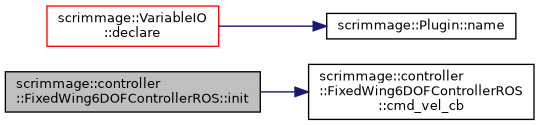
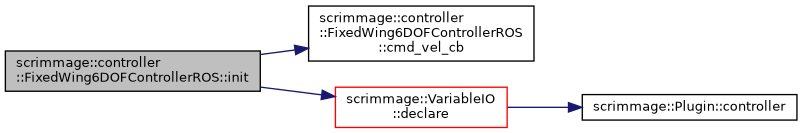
node "scrimmage::Plugin::name": label "scrimmage::Plugin::name" -> "scrimmage::Plugin::controller"
edge "scrimmage::controller ::FixedWing6DOFControllerROS::init" -> "scrimmage::VariableIO ::declare": added
